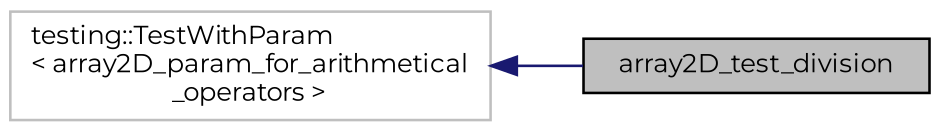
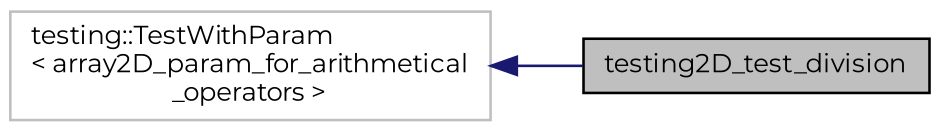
node "array2D_test_division": label "array2D_test_division" -> "testing2D_test_division"
